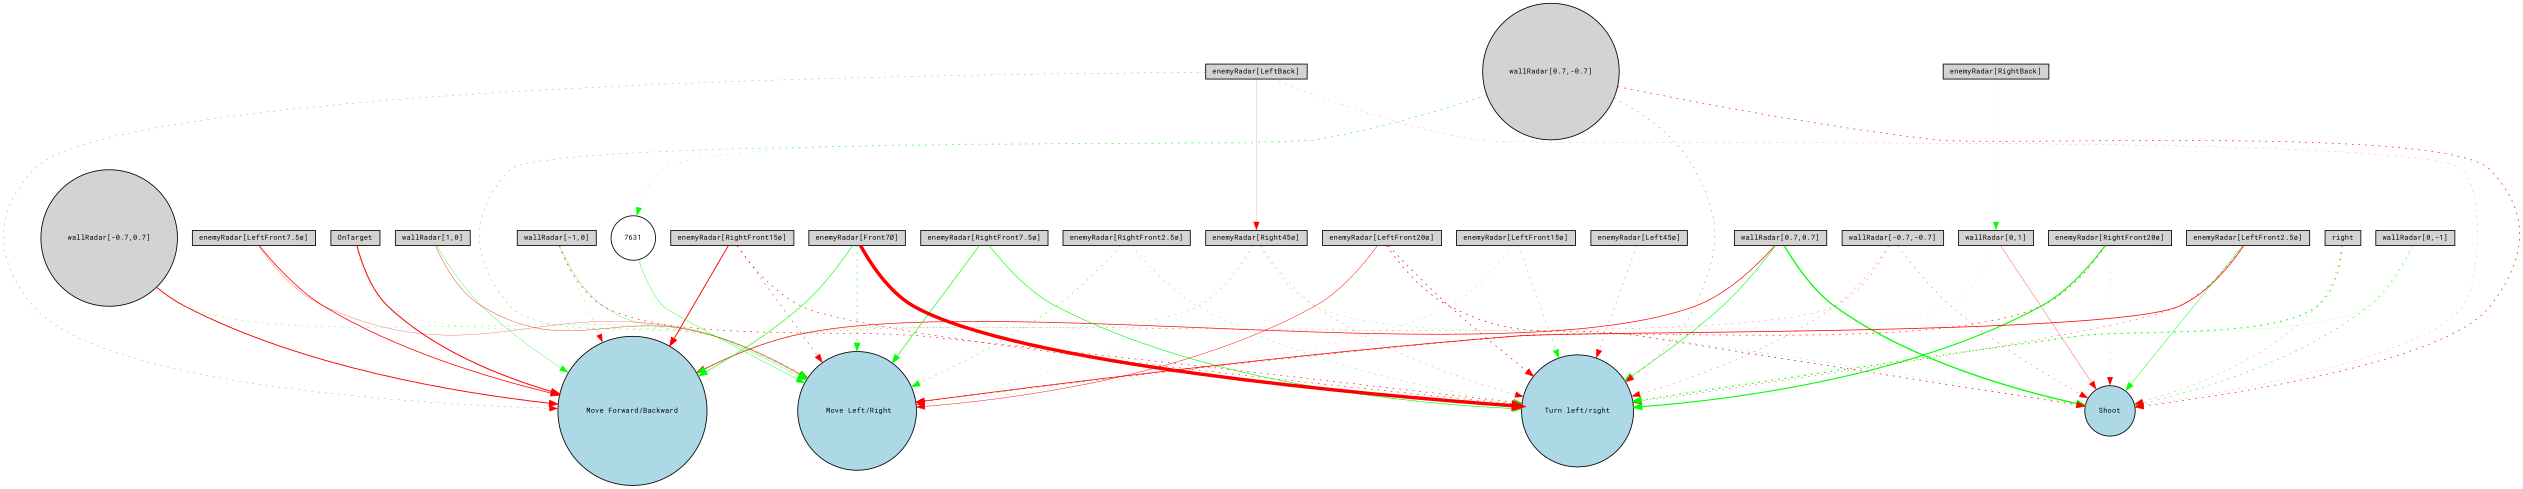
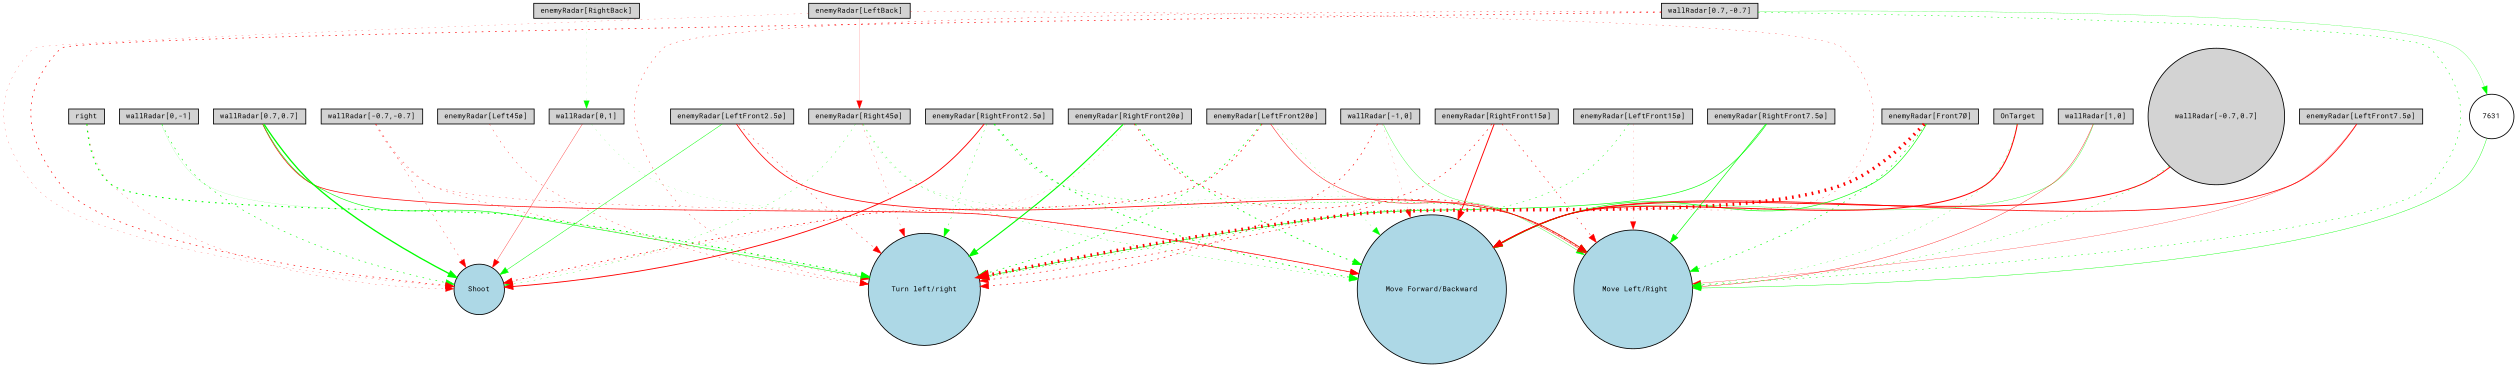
node "wallRadar[0.7,-0.7]": shape circle -> box
edge "wallRadar[0.7,-0.7]" -> "7631": style dotted -> solid
edge "enemyRadar[RightFront20ø]" -> "Move Forward/Backward": added
edge "enemyRadar[RightFront2.5ø]" -> "Move Forward/Backward": added
edge "enemyRadar[RightFront2.5ø]" -> "Shoot": added
edge "enemyRadar[LeftFront20ø]" -> "Turn left/right": color red -> green
edge "enemyRadar[Front7Ø]" -> "Turn left/right": style solid -> dotted
